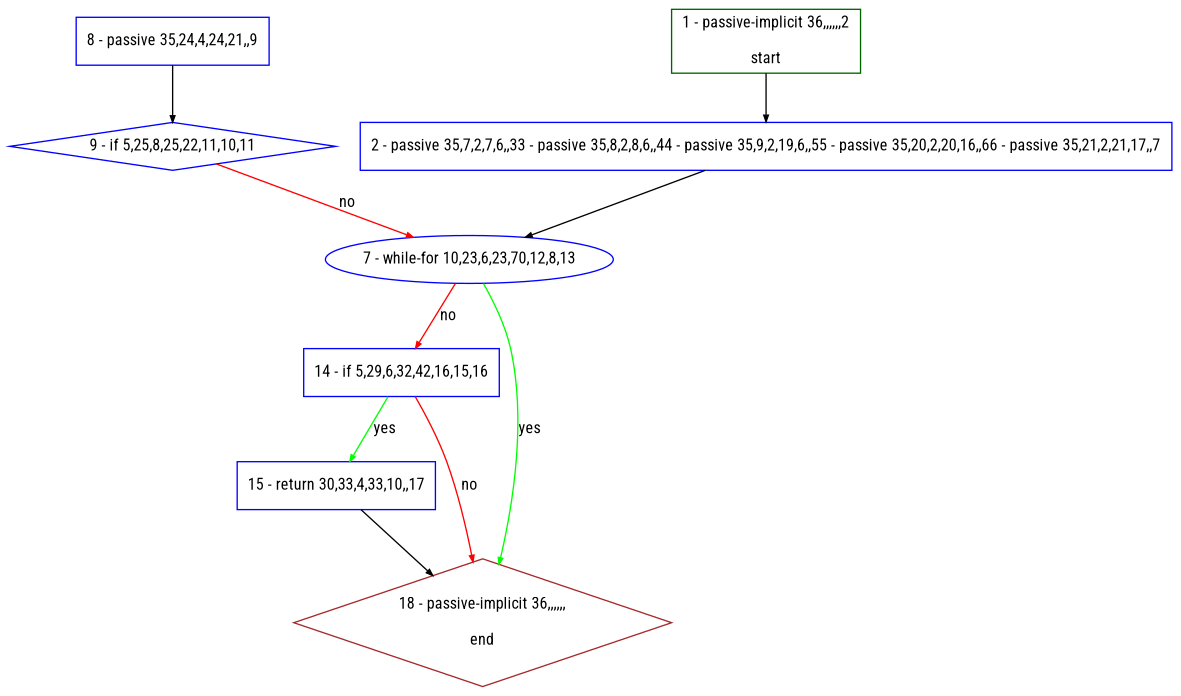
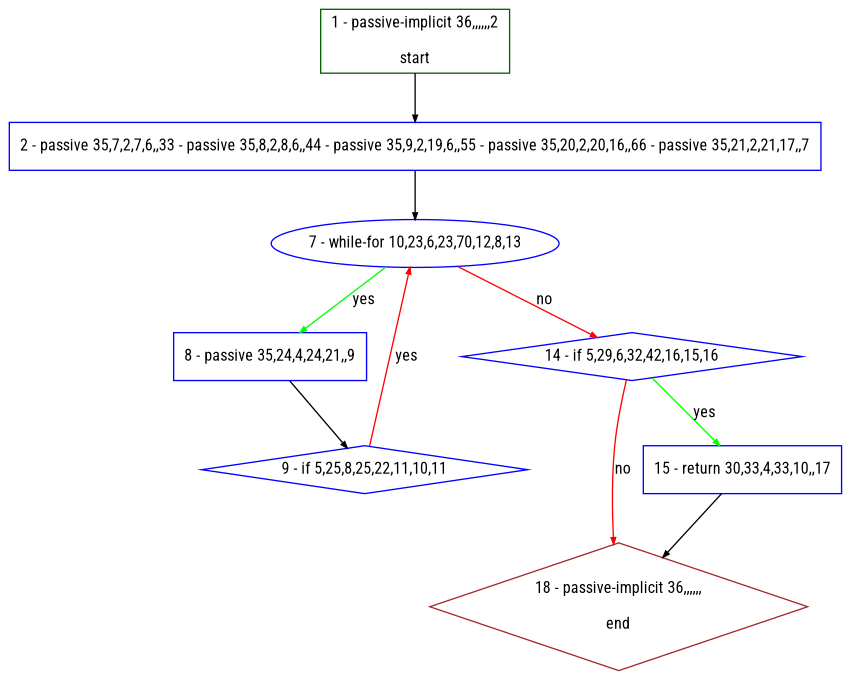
edge "9 - if 5,25,8,25,22,11,10,11" -> "7 - while-for 10,23,6,23,70,12,8,13": label "no" -> "yes"
node "14 - if 5,29,6,32,42,16,15,16": shape box -> diamond
edge "7 - while-for 10,23,6,23,70,12,8,13" -> "18 - passive-implicit 36,,,,,, end": now "7 - while-for 10,23,6,23,70,12,8,13" -> "8 - passive 35,24,4,24,21,,9"
